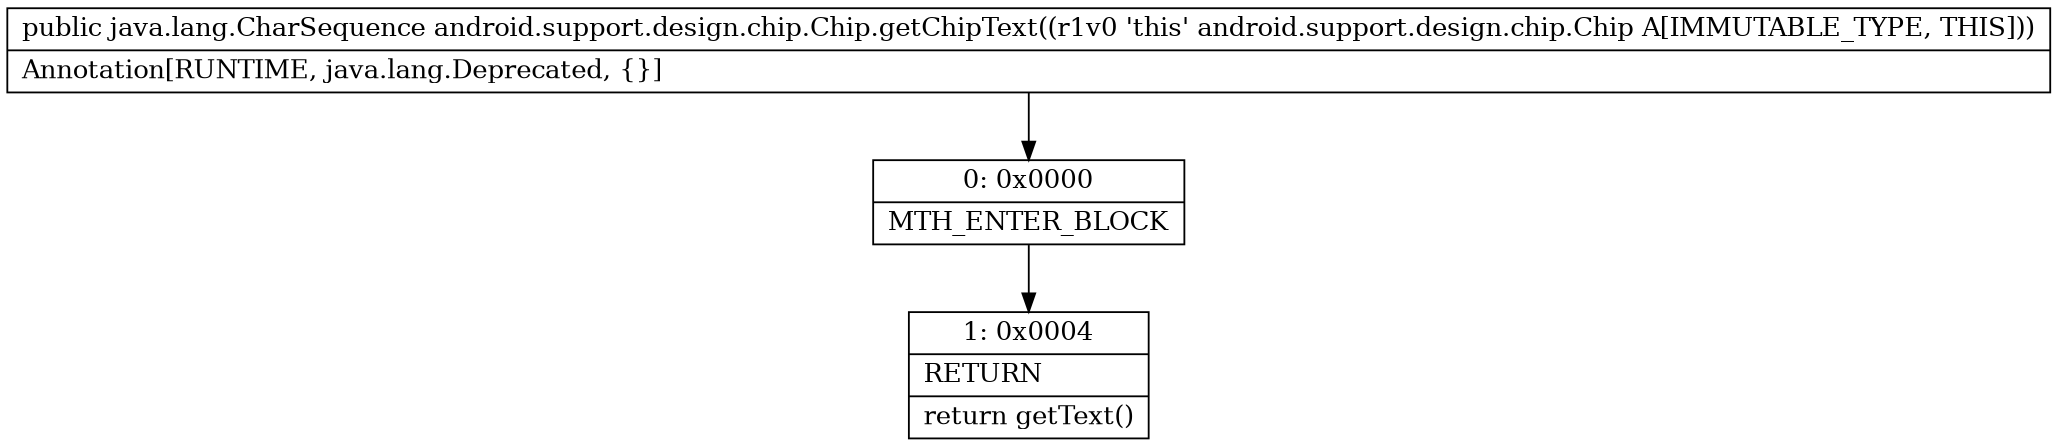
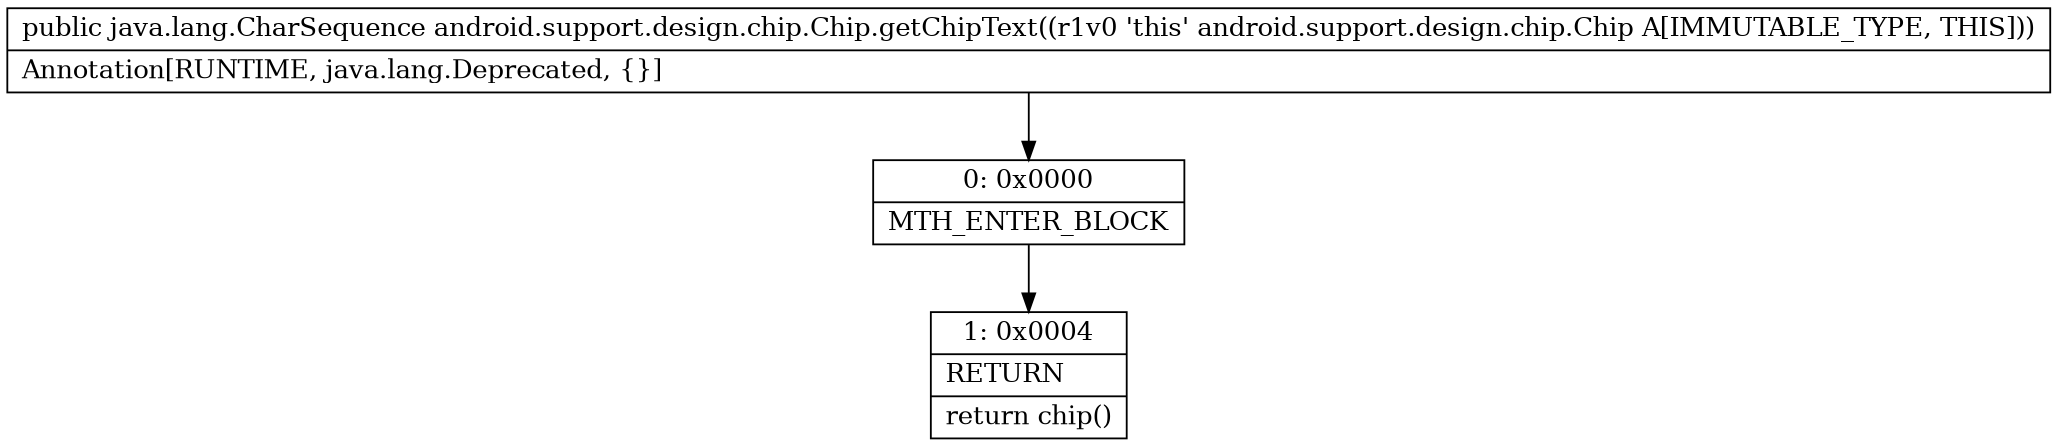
node "1: 0x0004": text "return getText()" -> "return chip()"
